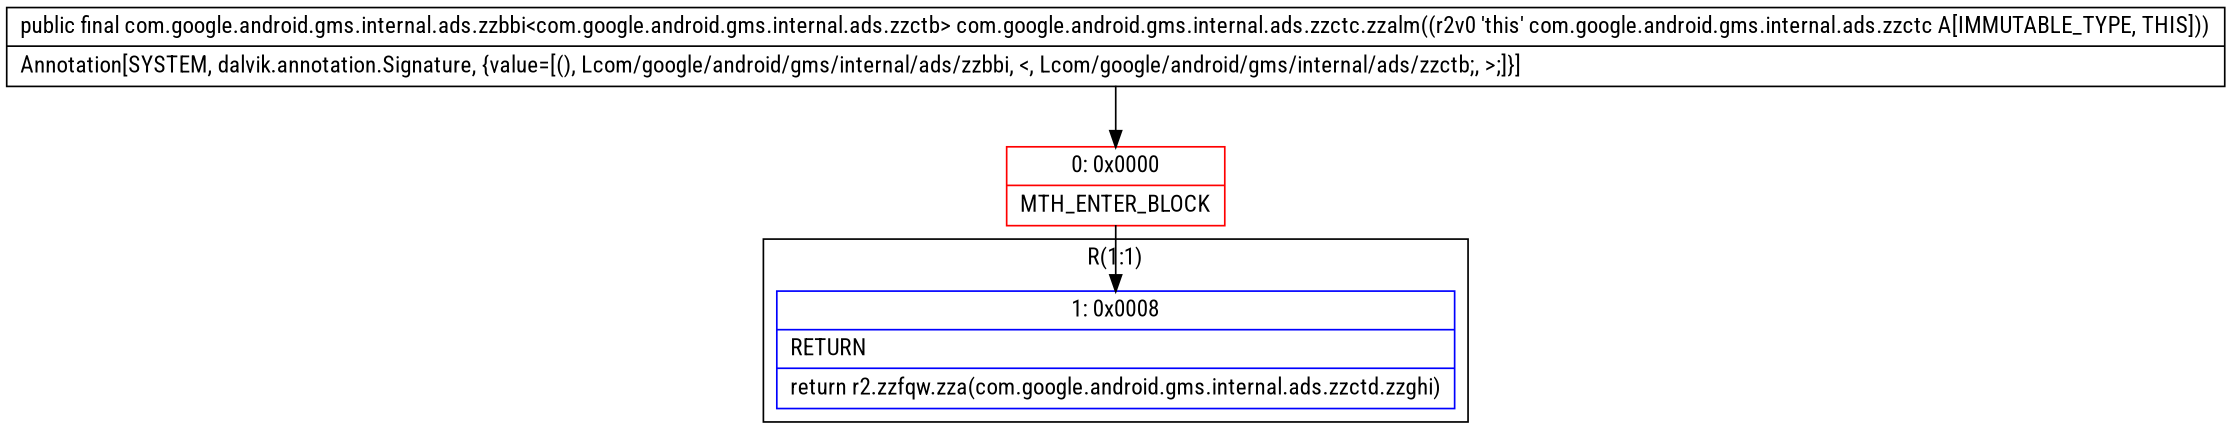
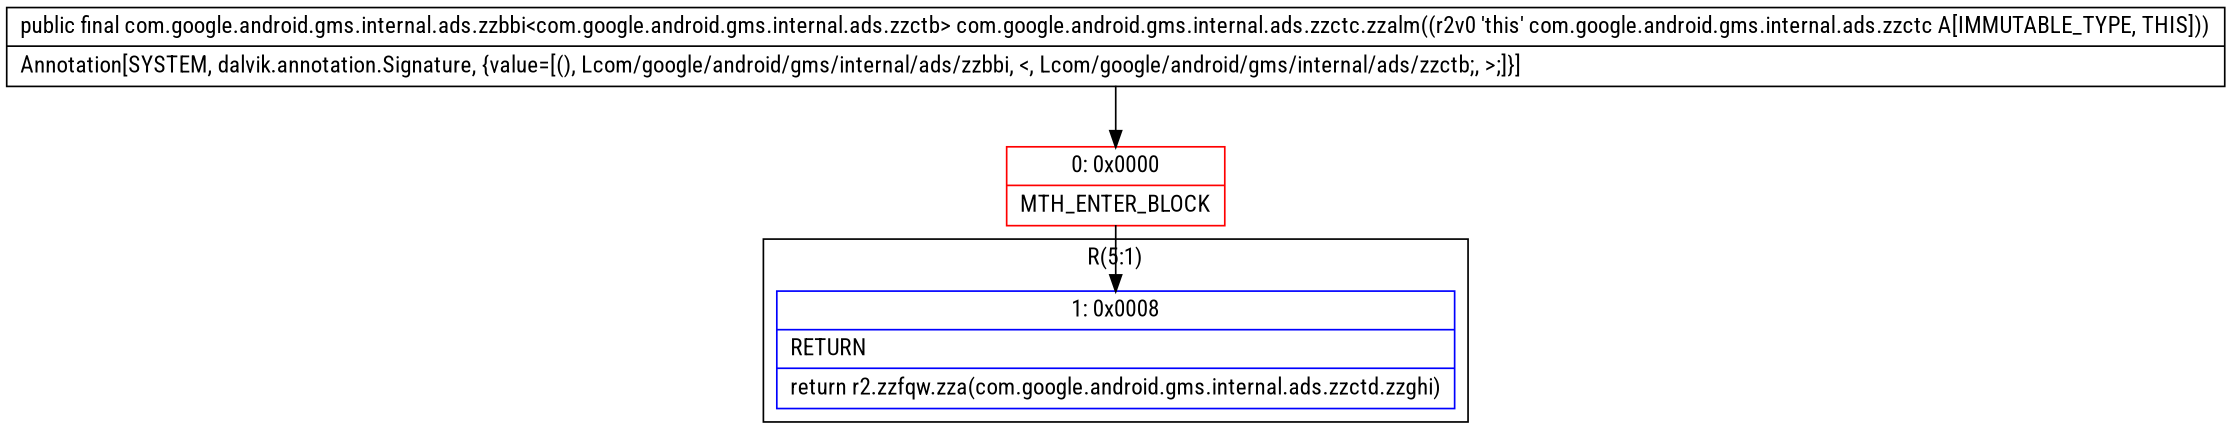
cluster "R(1:1)": label "R(1:1)" -> "R(5:1)"
